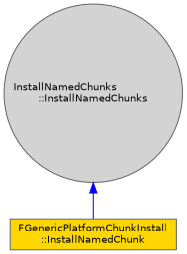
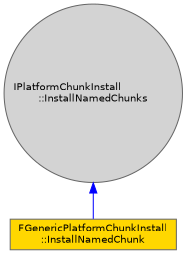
node "InstallNamedChunks ::InstallNamedChunks": label "InstallNamedChunks ::InstallNamedChunks" -> "IPlatformChunkInstall ::InstallNamedChunks"
